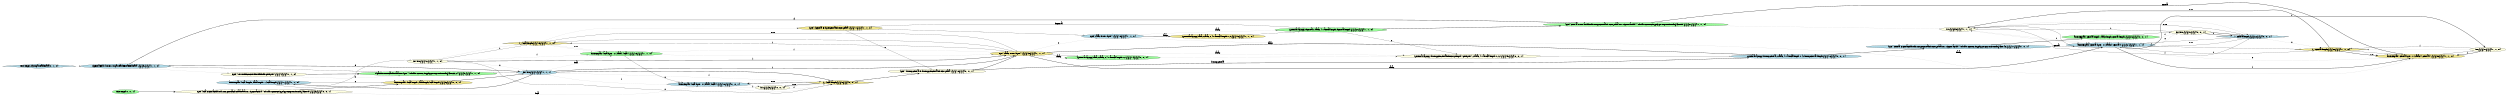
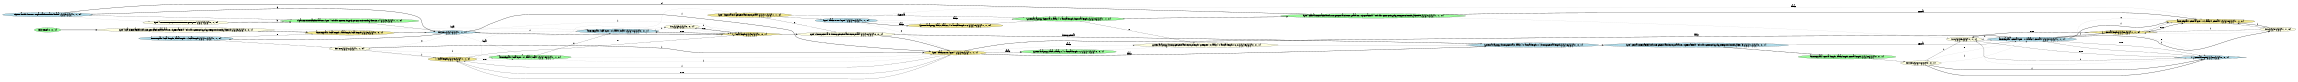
node "i < local.length@@@13@@@['1', '1', '0']": shape diamond -> ellipse
edge "i < central.length@@@22@@@['0', '0', '1']" -> "i < central.length@@@26@@@['1', '1', '0']": reversed
edge "byte(( data2 = new byte((((@@@13@@@['1', '1', '1']" -> "byte(( data2 = new byte((((@@@18@@@['1', '1', '0']": reversed
node "testMergeWithUnparseableData['0', '1', '0']": removed
node "int i = 0@@@7@@@['1', '1', '1']": shape ellipse -> diamond
edge "int i = 0@@@12@@@['1', '1', '0']" -> "i < local.length@@@8@@@['0', '0', '1']": now "i < local.length@@@13@@@['1', '1', '0']" -> "i < local.length@@@8@@@['0', '0', '1']"
